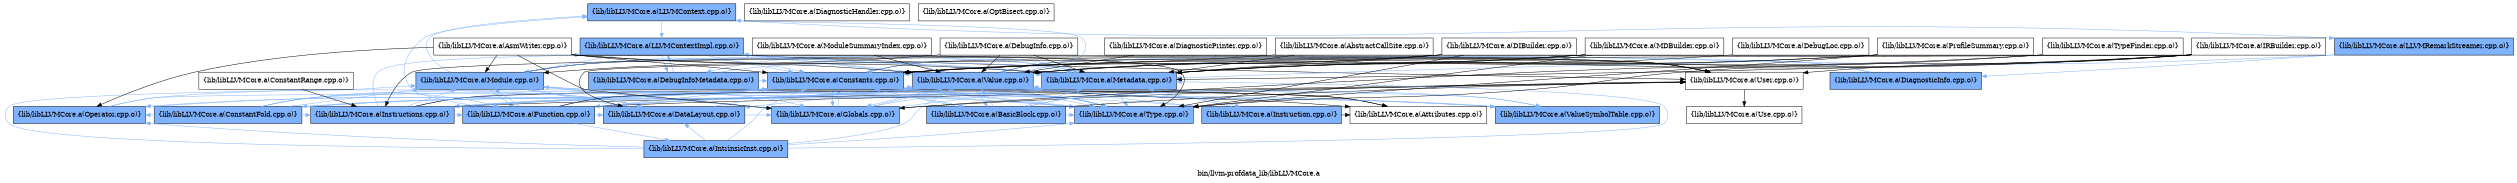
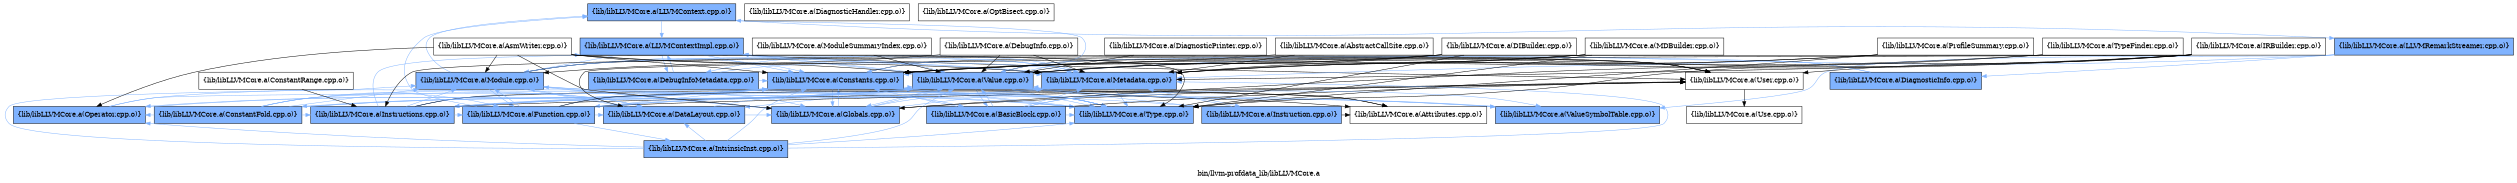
node "{lib/libLLVMCore.a(DebugLoc.cpp.o)}": removed
edge "{lib/libLLVMCore.a(Function.cpp.o)}" -> "{lib/libLLVMCore.a(ValueSymbolTable.cpp.o)}": now "{lib/libLLVMCore.a(LLVMRemarkStreamer.cpp.o)}" -> "{lib/libLLVMCore.a(ValueSymbolTable.cpp.o)}"
